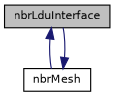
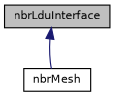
edge "nbrLduInterface" -> "nbrMesh": removed
